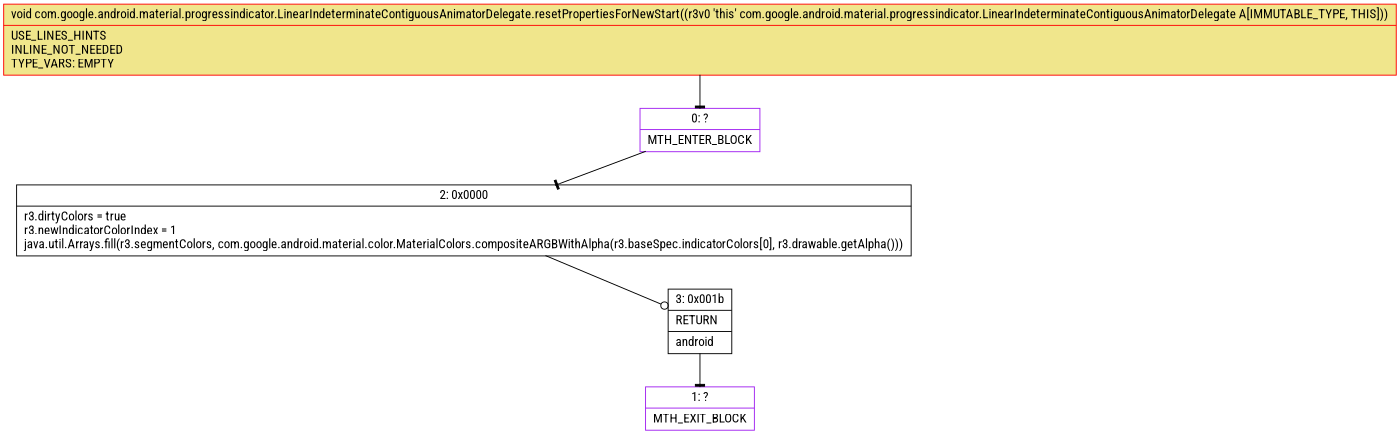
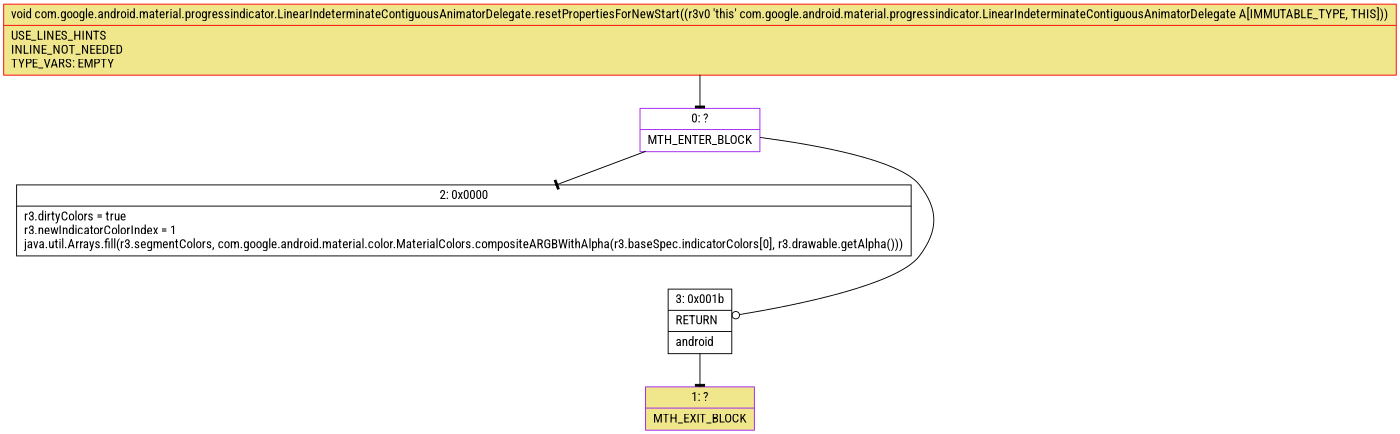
edge "2: 0x0000" -> "3: 0x001b": now "0: ?" -> "3: 0x001b"
node "1: ?": fillcolor white -> khaki
